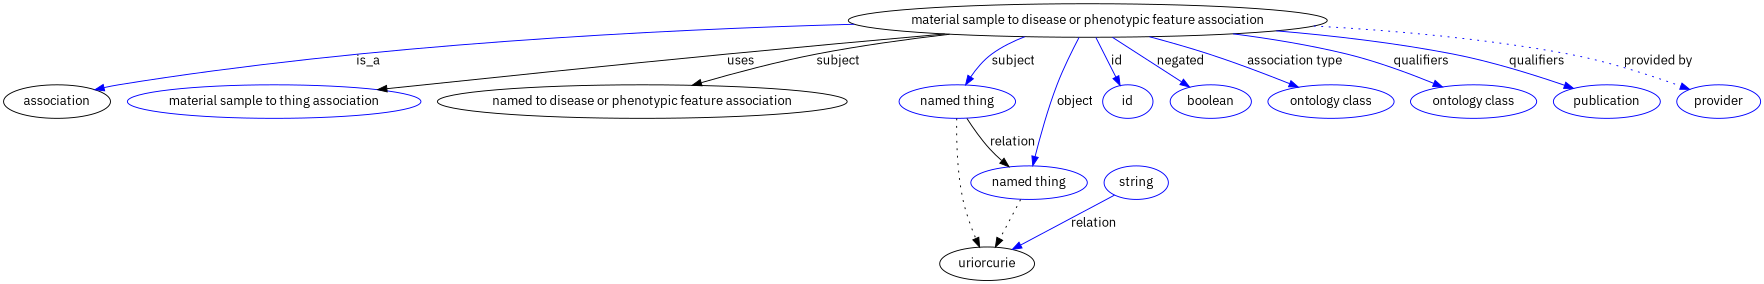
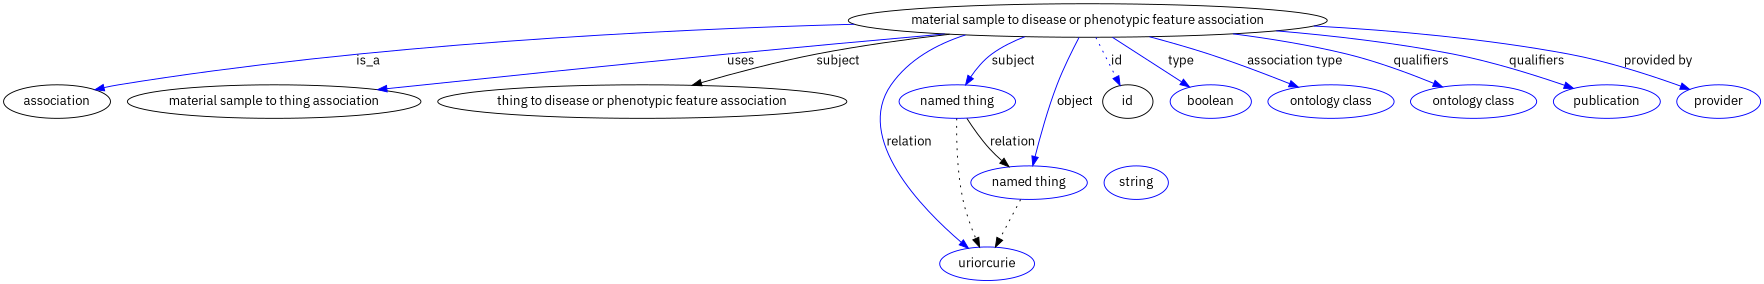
edge "material sample to disease or phenotypic feature association" -> "provider": style dotted -> solid
edge "material sample to disease or phenotypic feature association" -> "id": style solid -> dotted
edge "material sample to disease or phenotypic feature association" -> "material sample to thing association": color black -> blue
edge "material sample to disease or phenotypic feature association" -> "boolean": label "negated" -> "type"
node "material sample to thing association": color blue -> black
node "named to disease or phenotypic feature association": label "named to disease or phenotypic feature association" -> "thing to disease or phenotypic feature association"
node "id": color blue -> black
edge "string" -> "uriorcurie": now "material sample to disease or phenotypic feature association" -> "uriorcurie"
node "uriorcurie": color black -> blue
